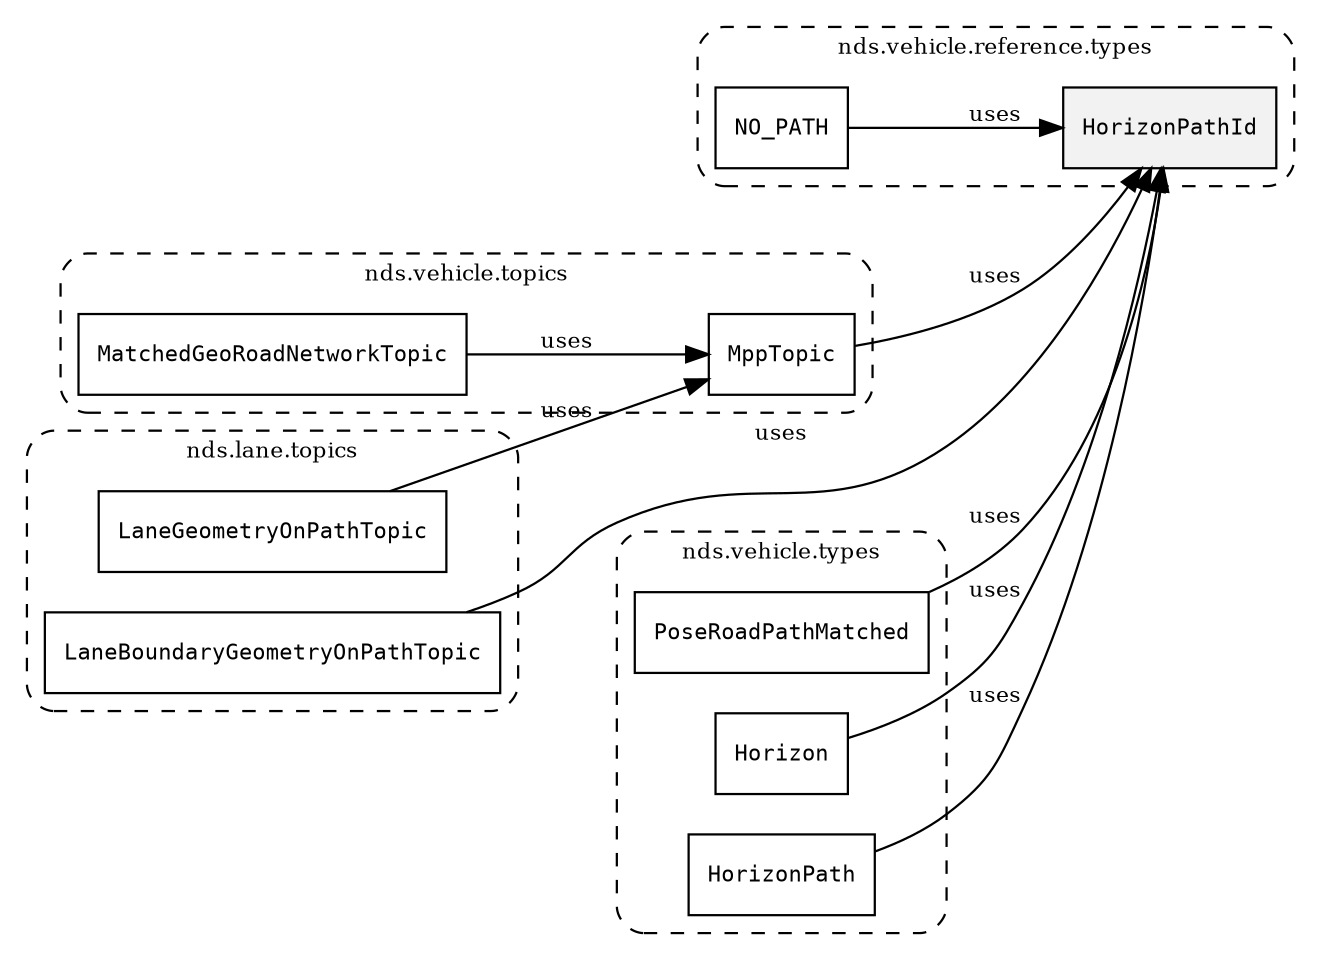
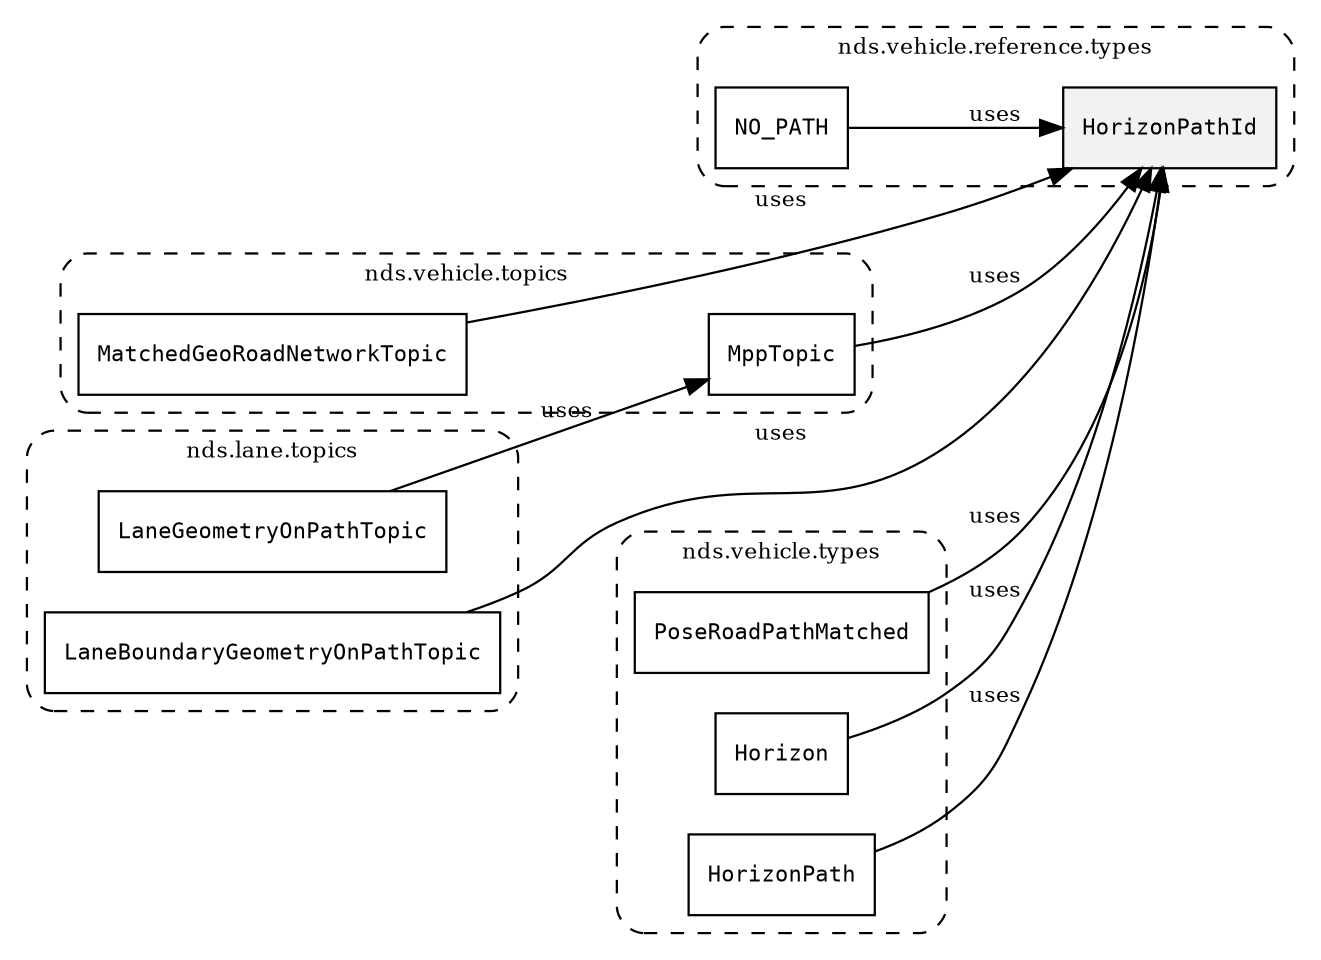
edge "MatchedGeoRoadNetworkTopic" -> "MppTopic": now "MatchedGeoRoadNetworkTopic" -> "HorizonPathId"
